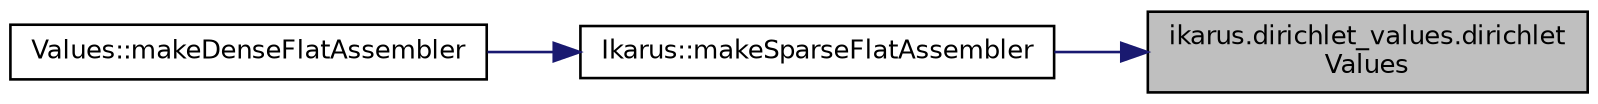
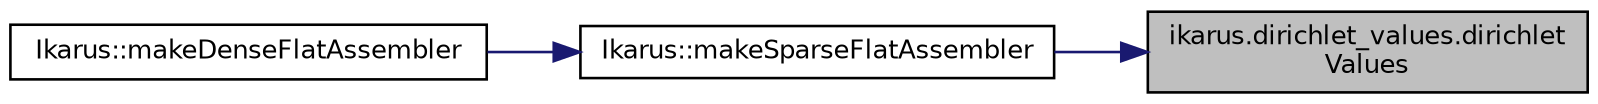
node "Values::makeDenseFlatAssembler": label "Values::makeDenseFlatAssembler" -> "Ikarus::makeDenseFlatAssembler"
